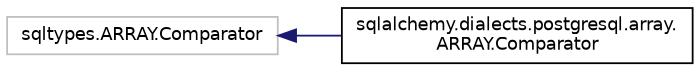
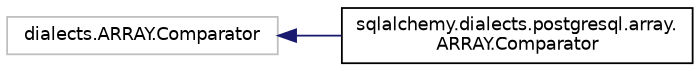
node "sqltypes.ARRAY.Comparator": label "sqltypes.ARRAY.Comparator" -> "dialects.ARRAY.Comparator"
